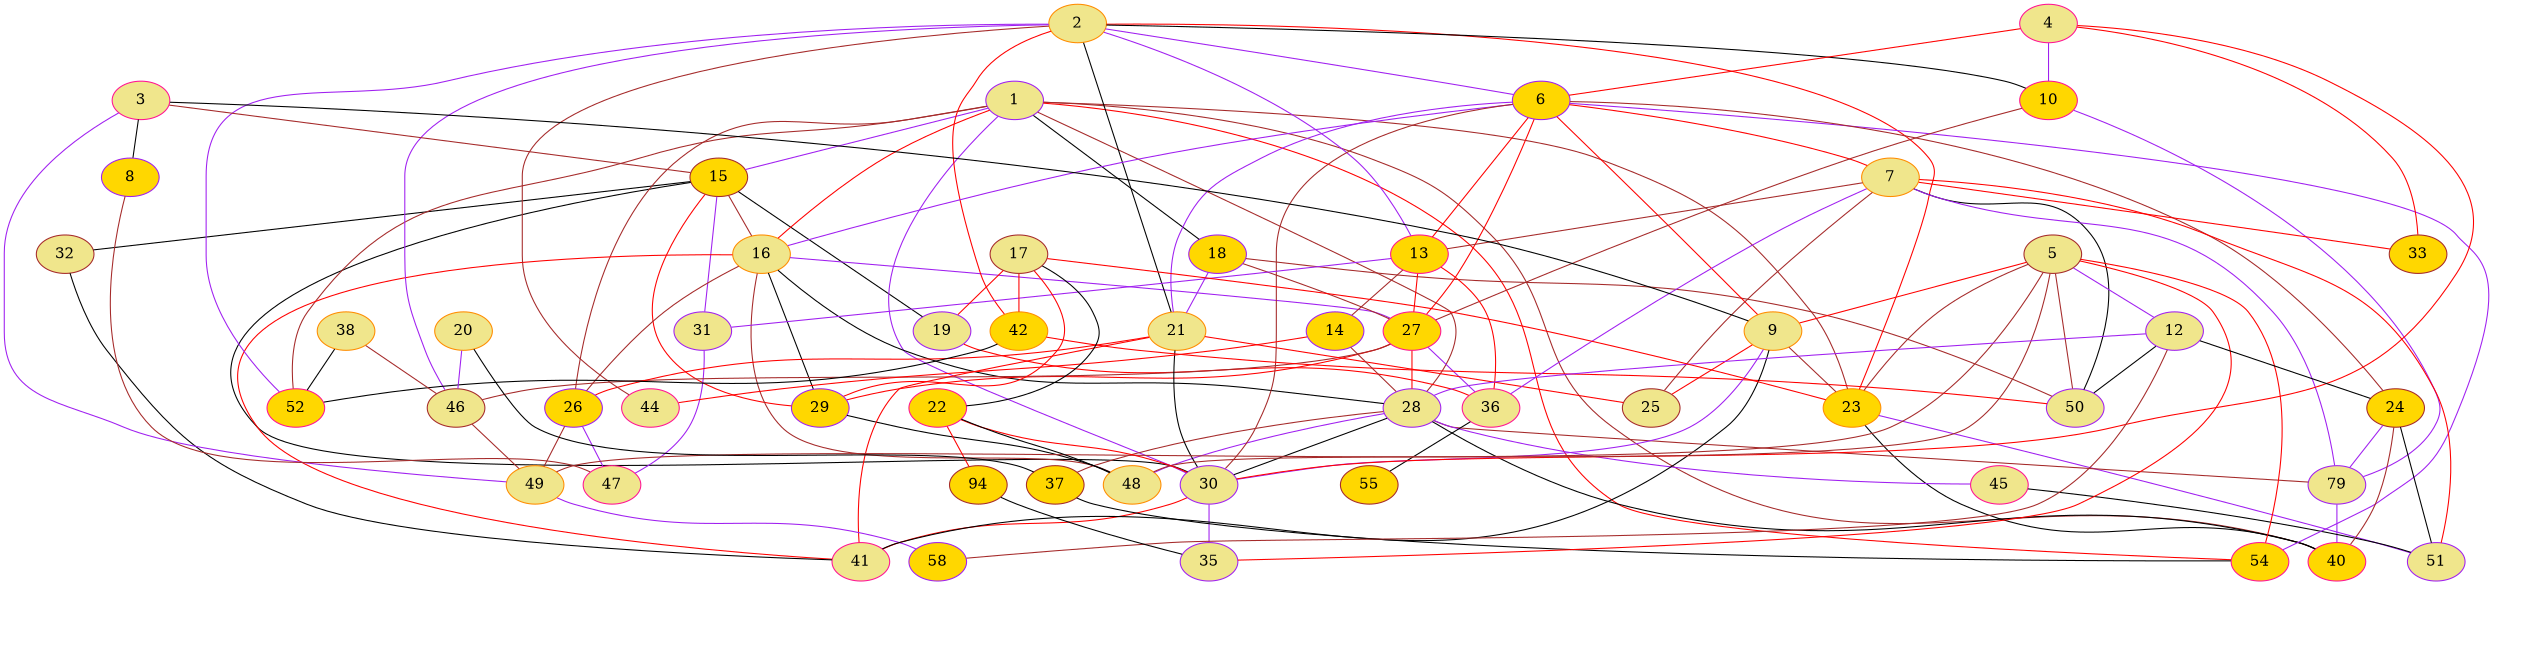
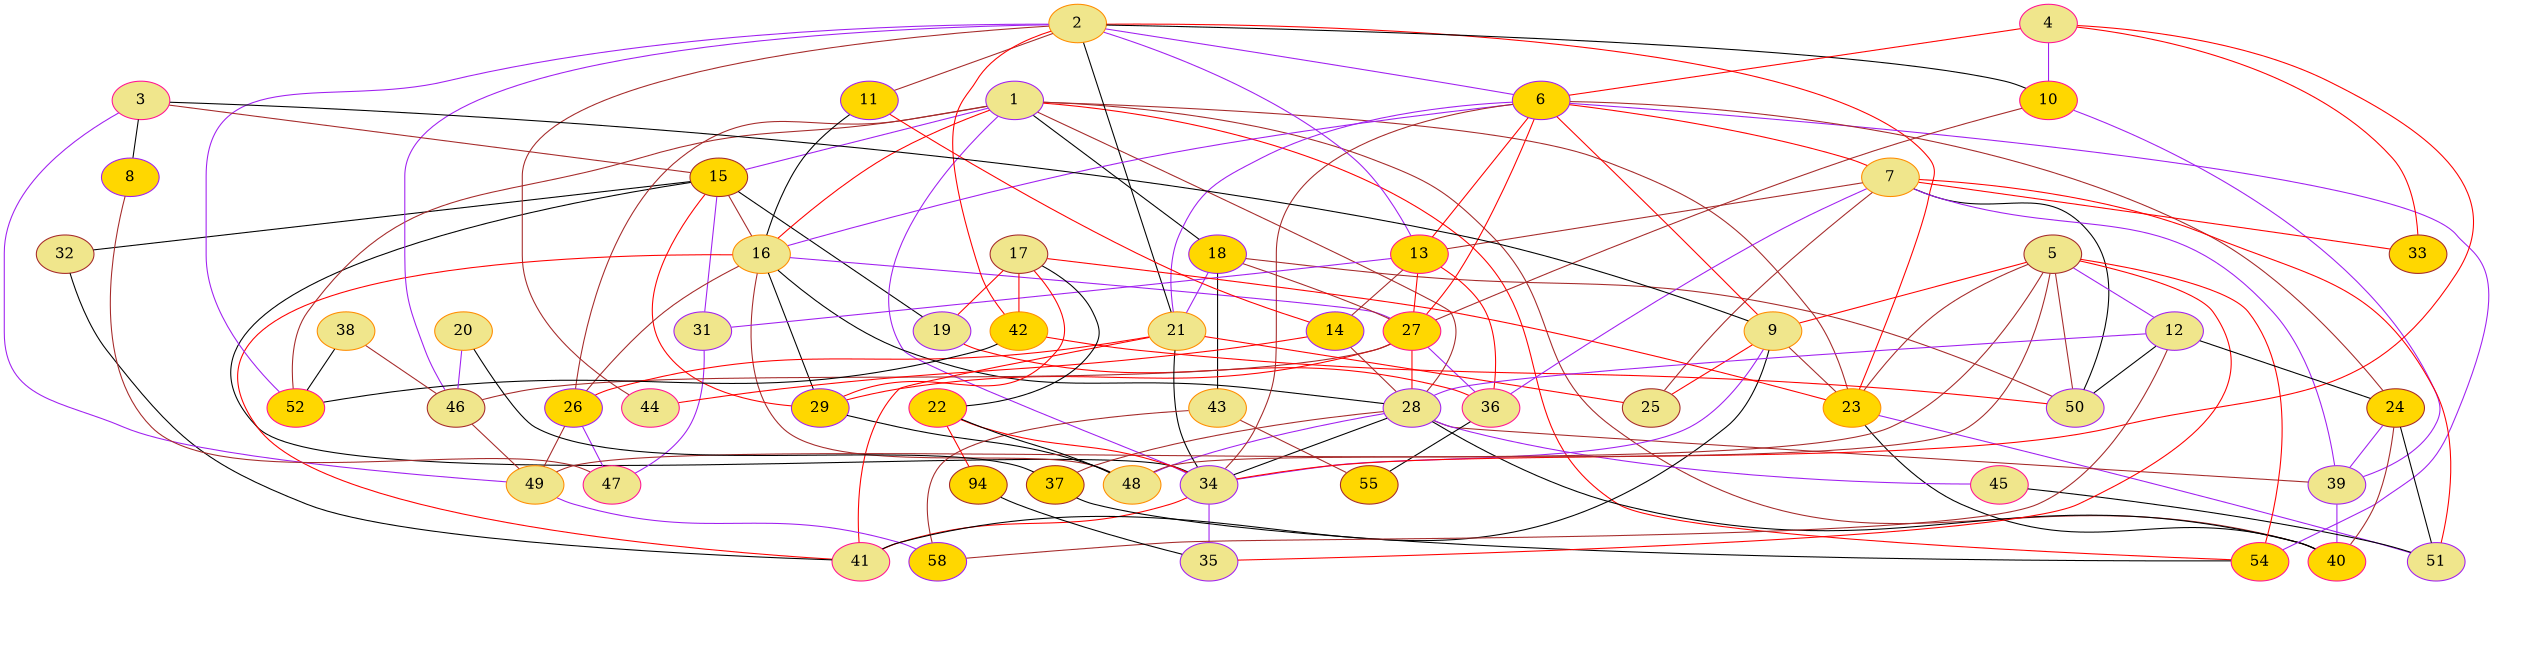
node "11": added
node "43": added
node "30": label "30" -> "34"
node "79": label "79" -> "39"
